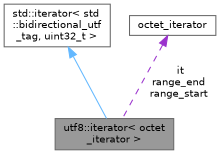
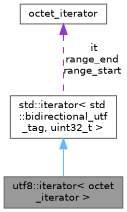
edge "utf8::iterator< octet _iterator >" -> "octet_iterator": now "std::iterator< std ::bidirectional_utf _tag, uint32_t >" -> "octet_iterator"
